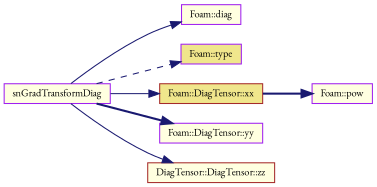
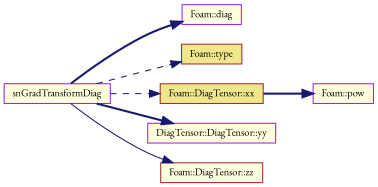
edge "snGradTransformDiag" -> "Foam::diag": style solid -> bold
node "Foam::type": color purple -> brown
edge "snGradTransformDiag" -> "Foam::DiagTensor::xx": style solid -> dashed
node "Foam::DiagTensor::yy": label "Foam::DiagTensor::yy" -> "DiagTensor::DiagTensor::yy"
node "DiagTensor::DiagTensor::zz": label "DiagTensor::DiagTensor::zz" -> "Foam::DiagTensor::zz"
